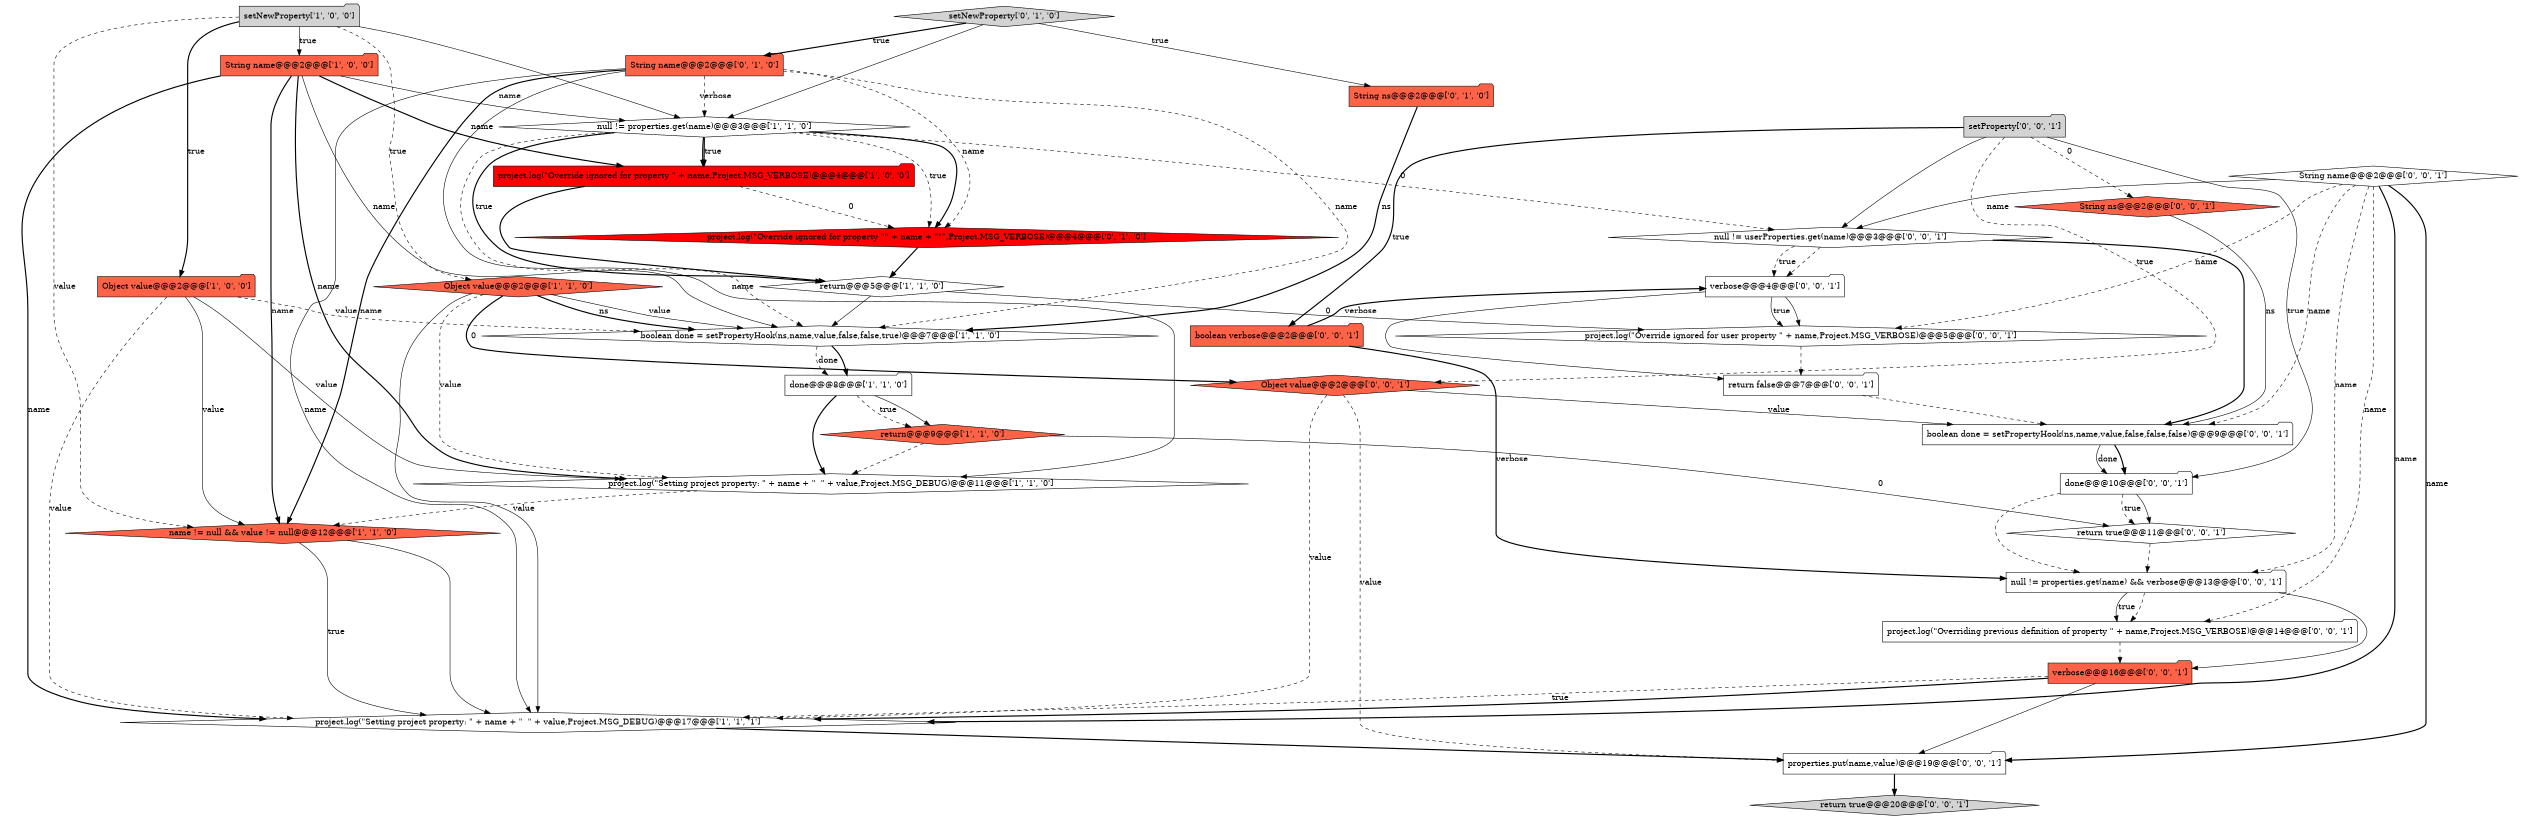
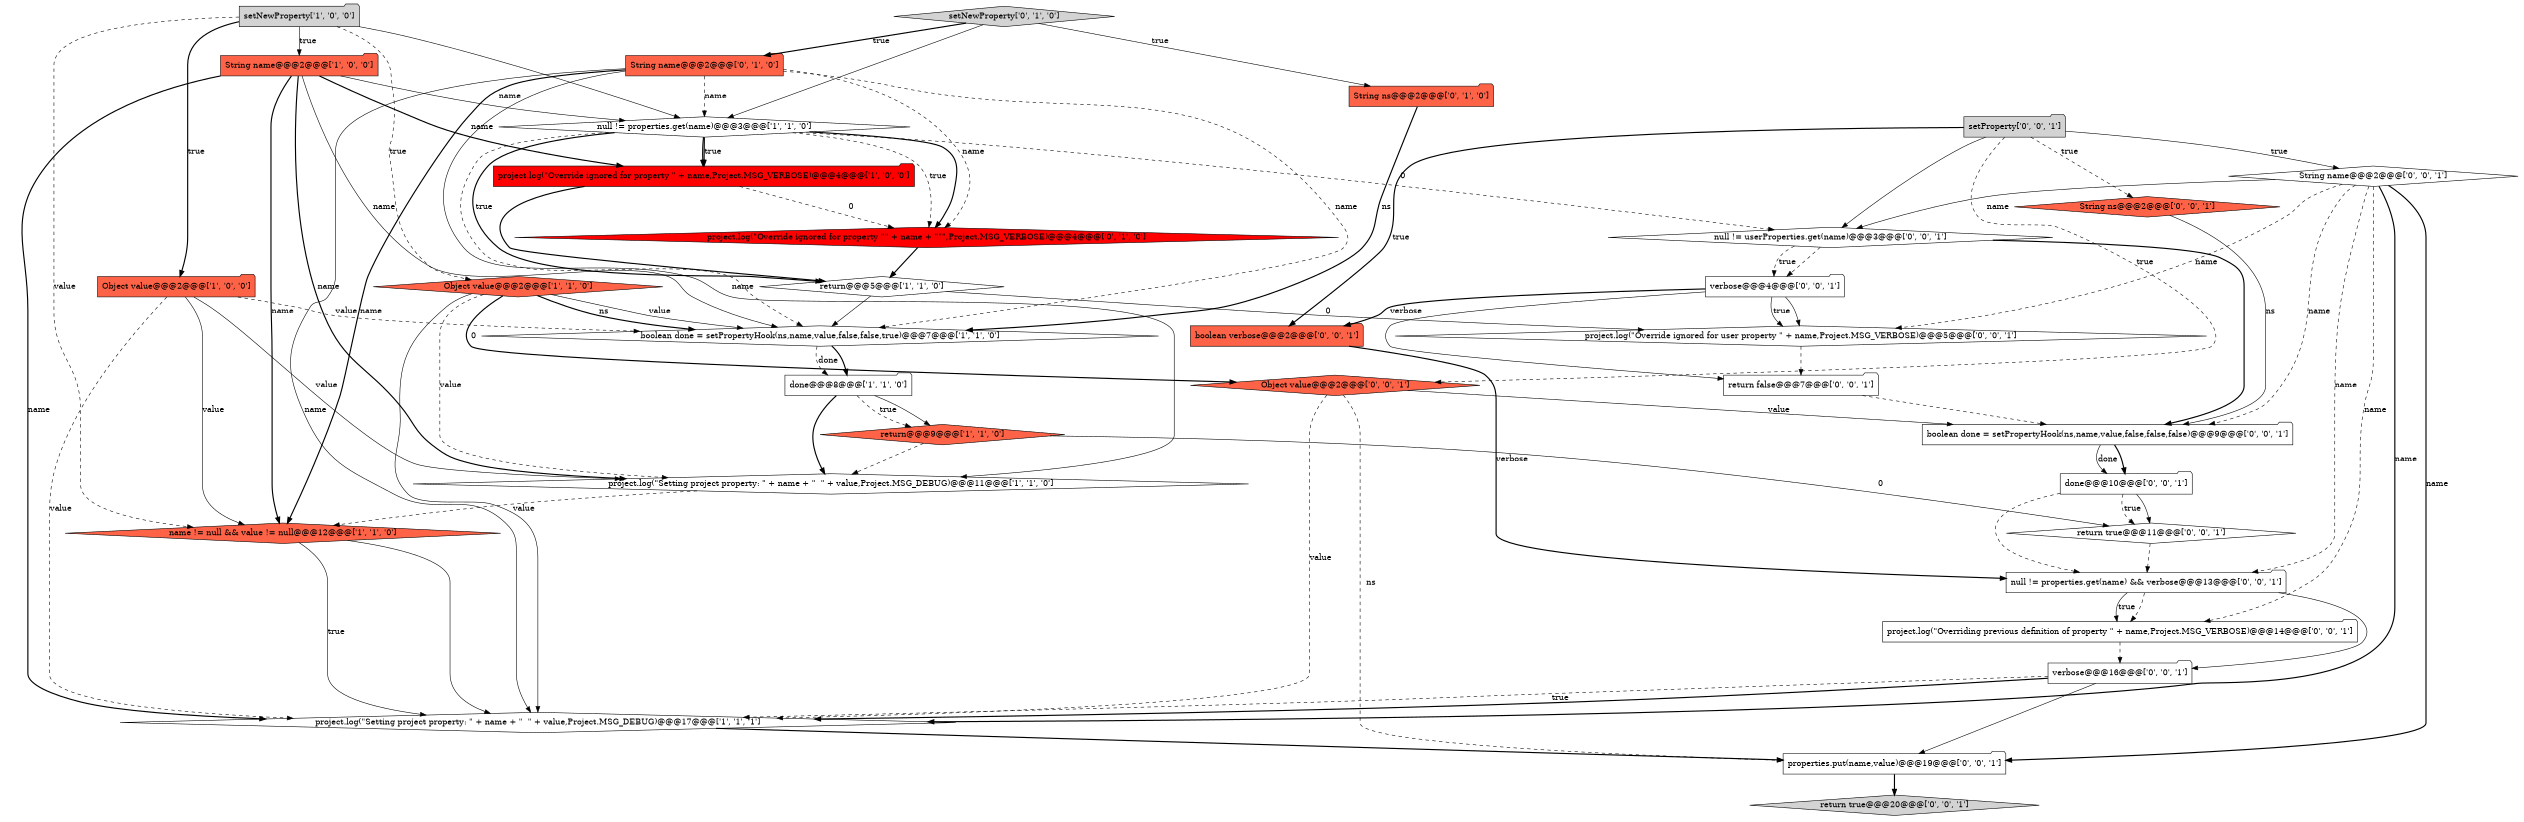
edge "String name@@@2@@@['0', '1', '0']" -> "null != properties.get(name)@@@3@@@['1', '1', '0']": label "verbose" -> "name"
edge "setProperty['0', '0', '1']" -> "String ns@@@2@@@['0', '0', '1']": label "0" -> "true"
edge "setProperty['0', '0', '1']" -> "done@@@10@@@['0', '0', '1']": now "setProperty['0', '0', '1']" -> "String name@@@2@@@['0', '0', '1']"
edge "boolean verbose@@@2@@@['0', '0', '1']" -> "verbose@@@4@@@['0', '0', '1']": reversed
edge "Object value@@@2@@@['0', '0', '1']" -> "properties.put(name,value)@@@19@@@['0', '0', '1']": label "value" -> "ns"
node "verbose@@@16@@@['0', '0', '1']": fillcolor tomato -> white
